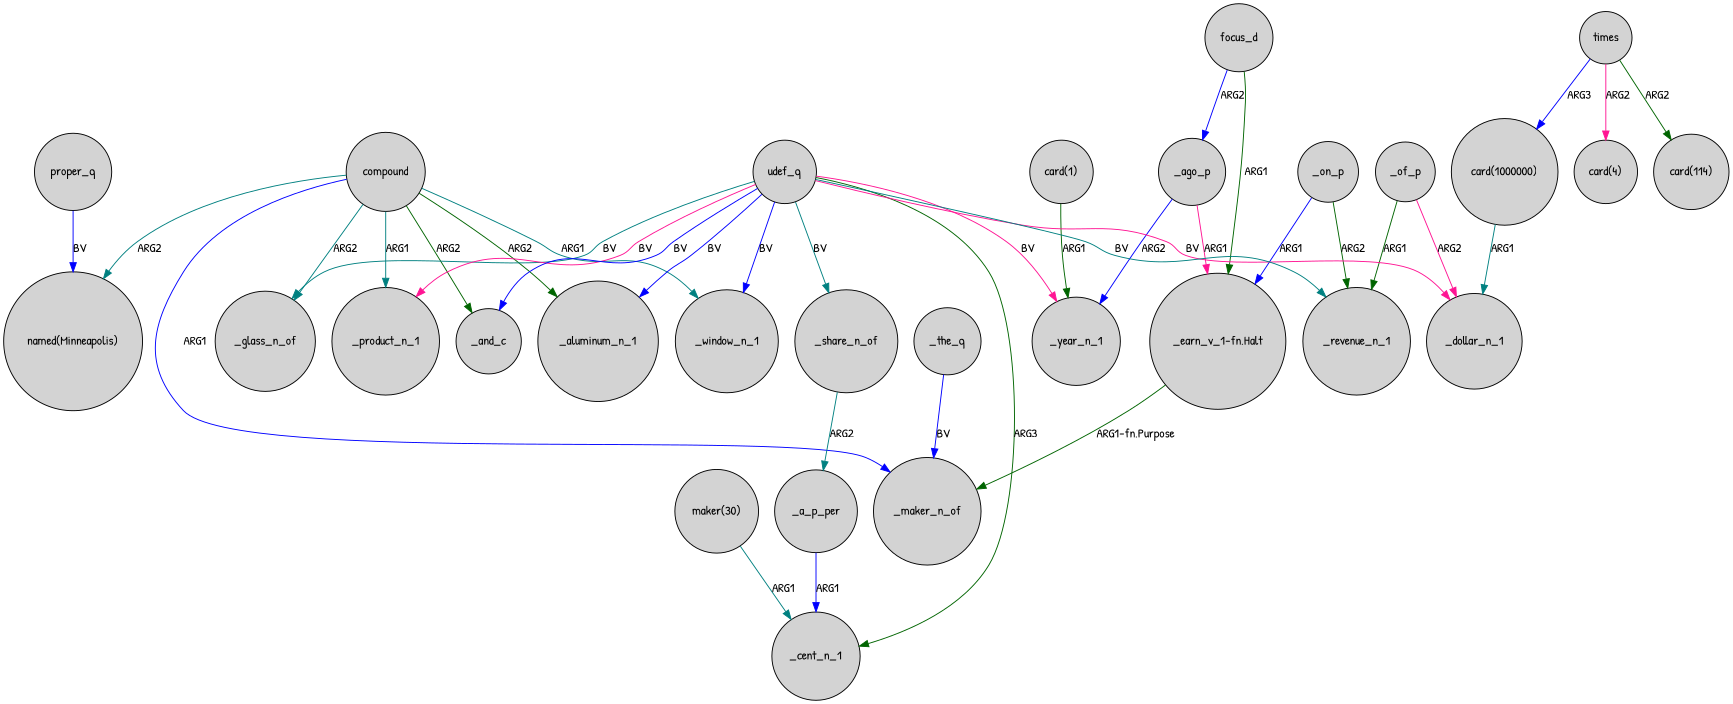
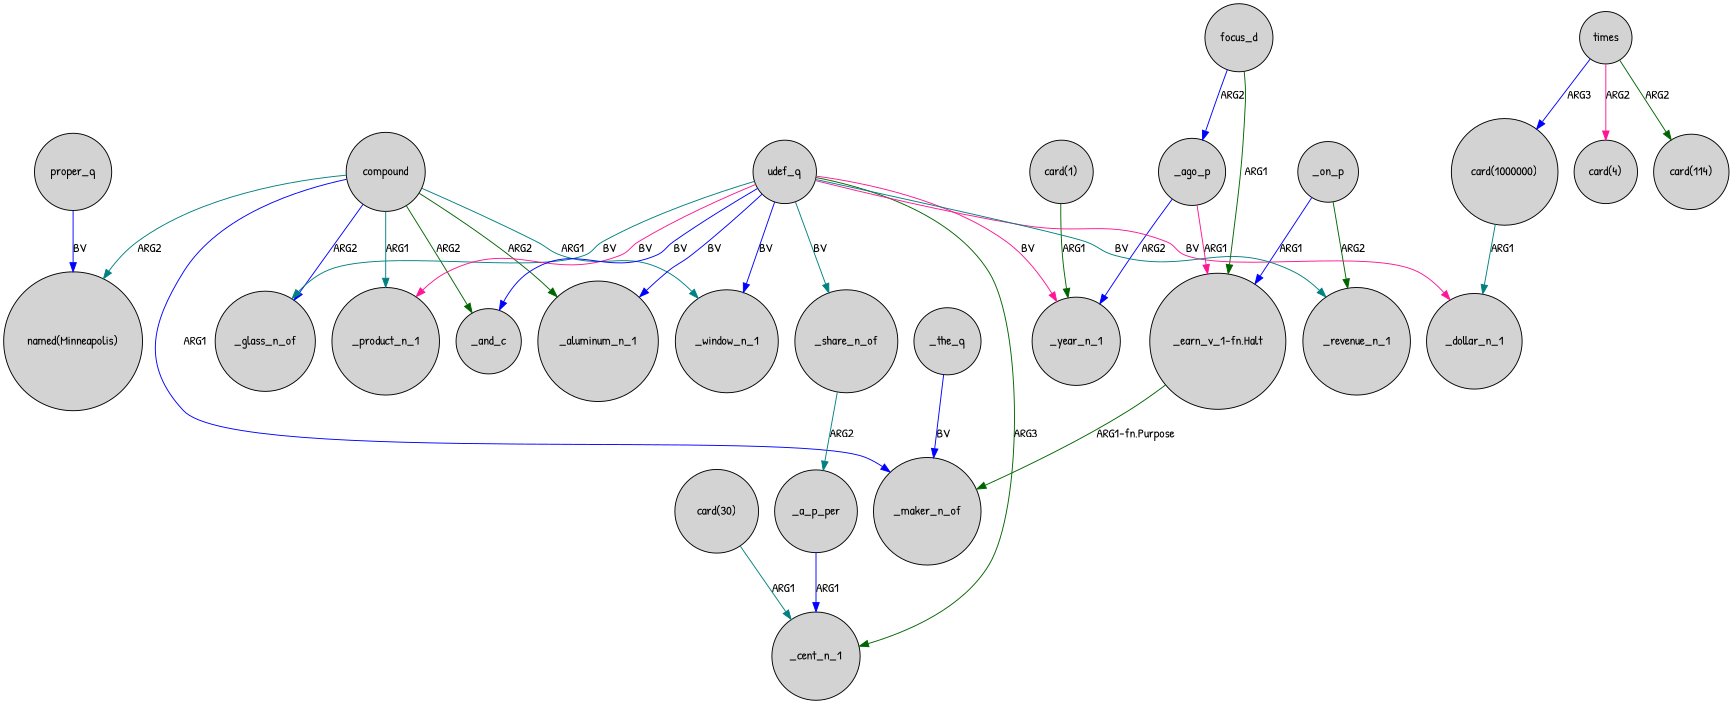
node "_of_p": removed
edge "compound" -> "_glass_n_of": color teal -> blue
node "maker(30)": label "maker(30)" -> "card(30)"
